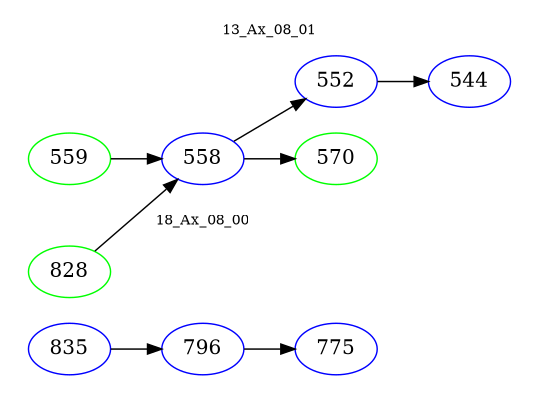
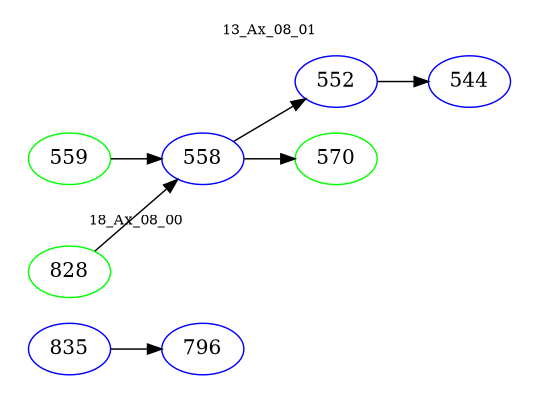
node "775": removed
